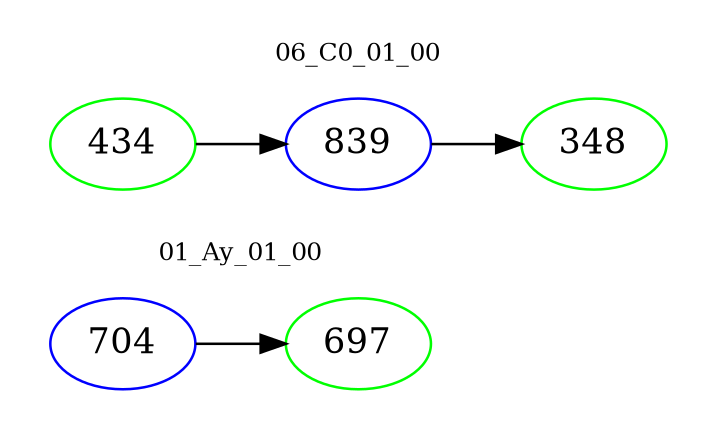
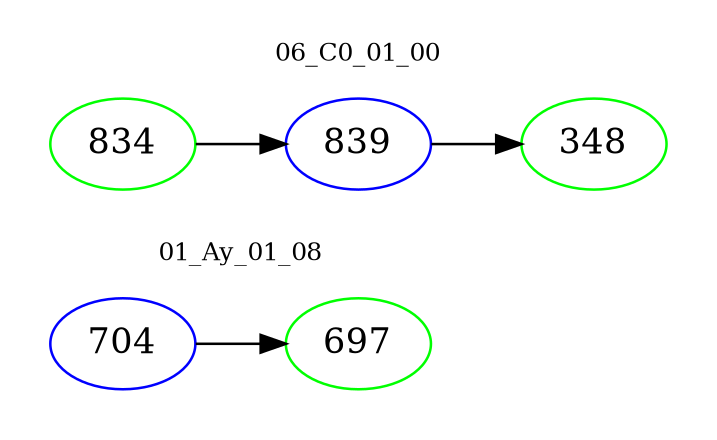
node "434": label "434" -> "834"
cluster "01_Ay_01_00": label "01_Ay_01_00" -> "01_Ay_01_08"
